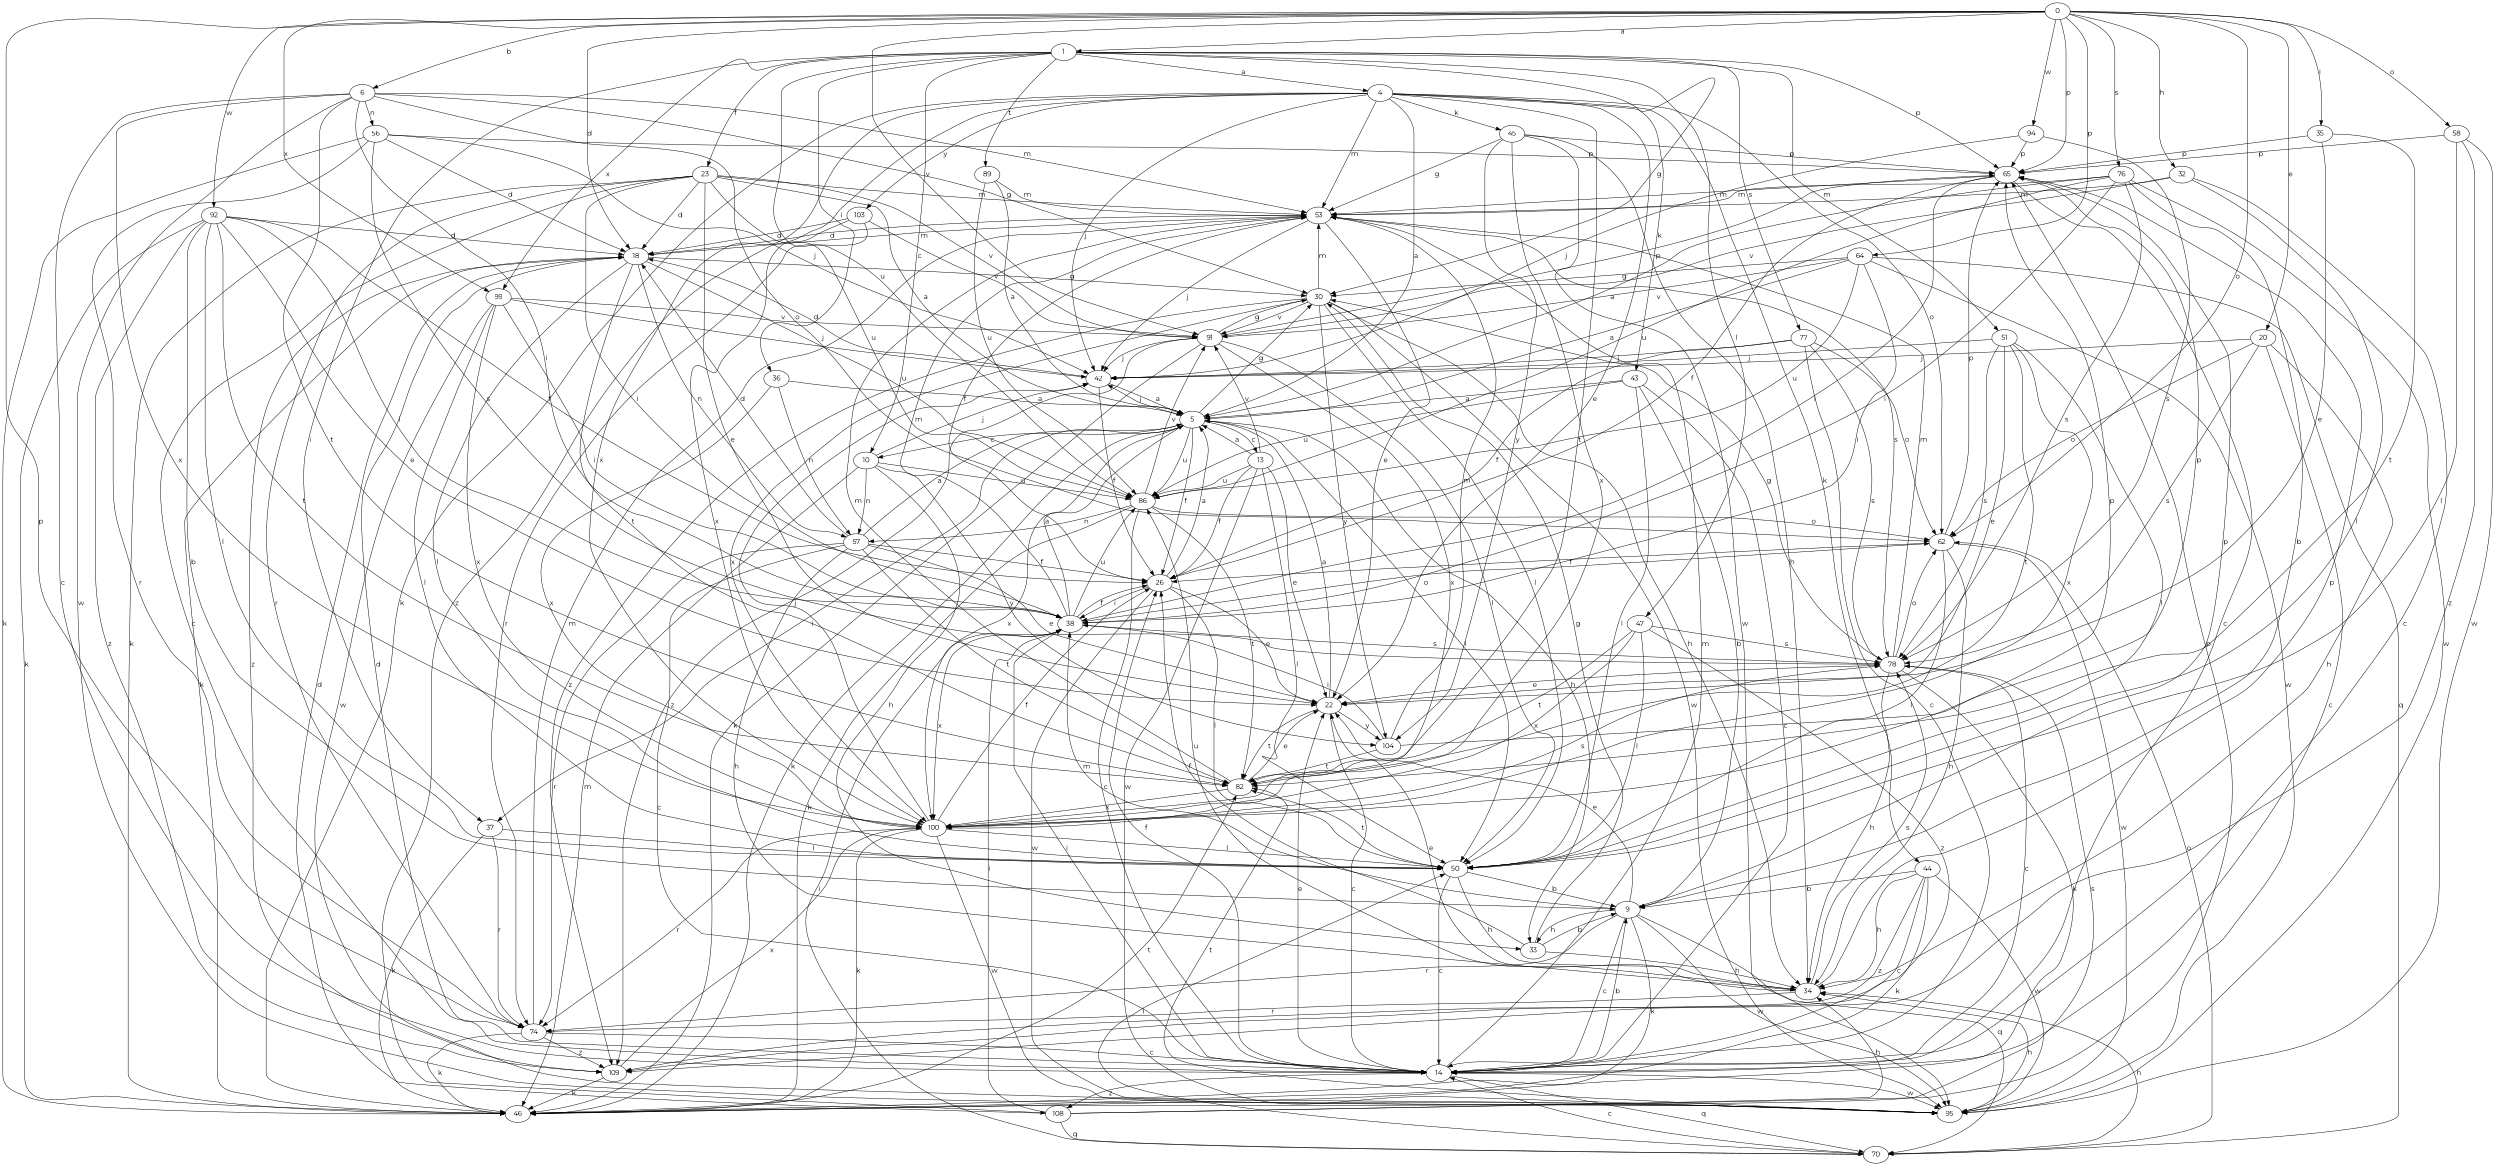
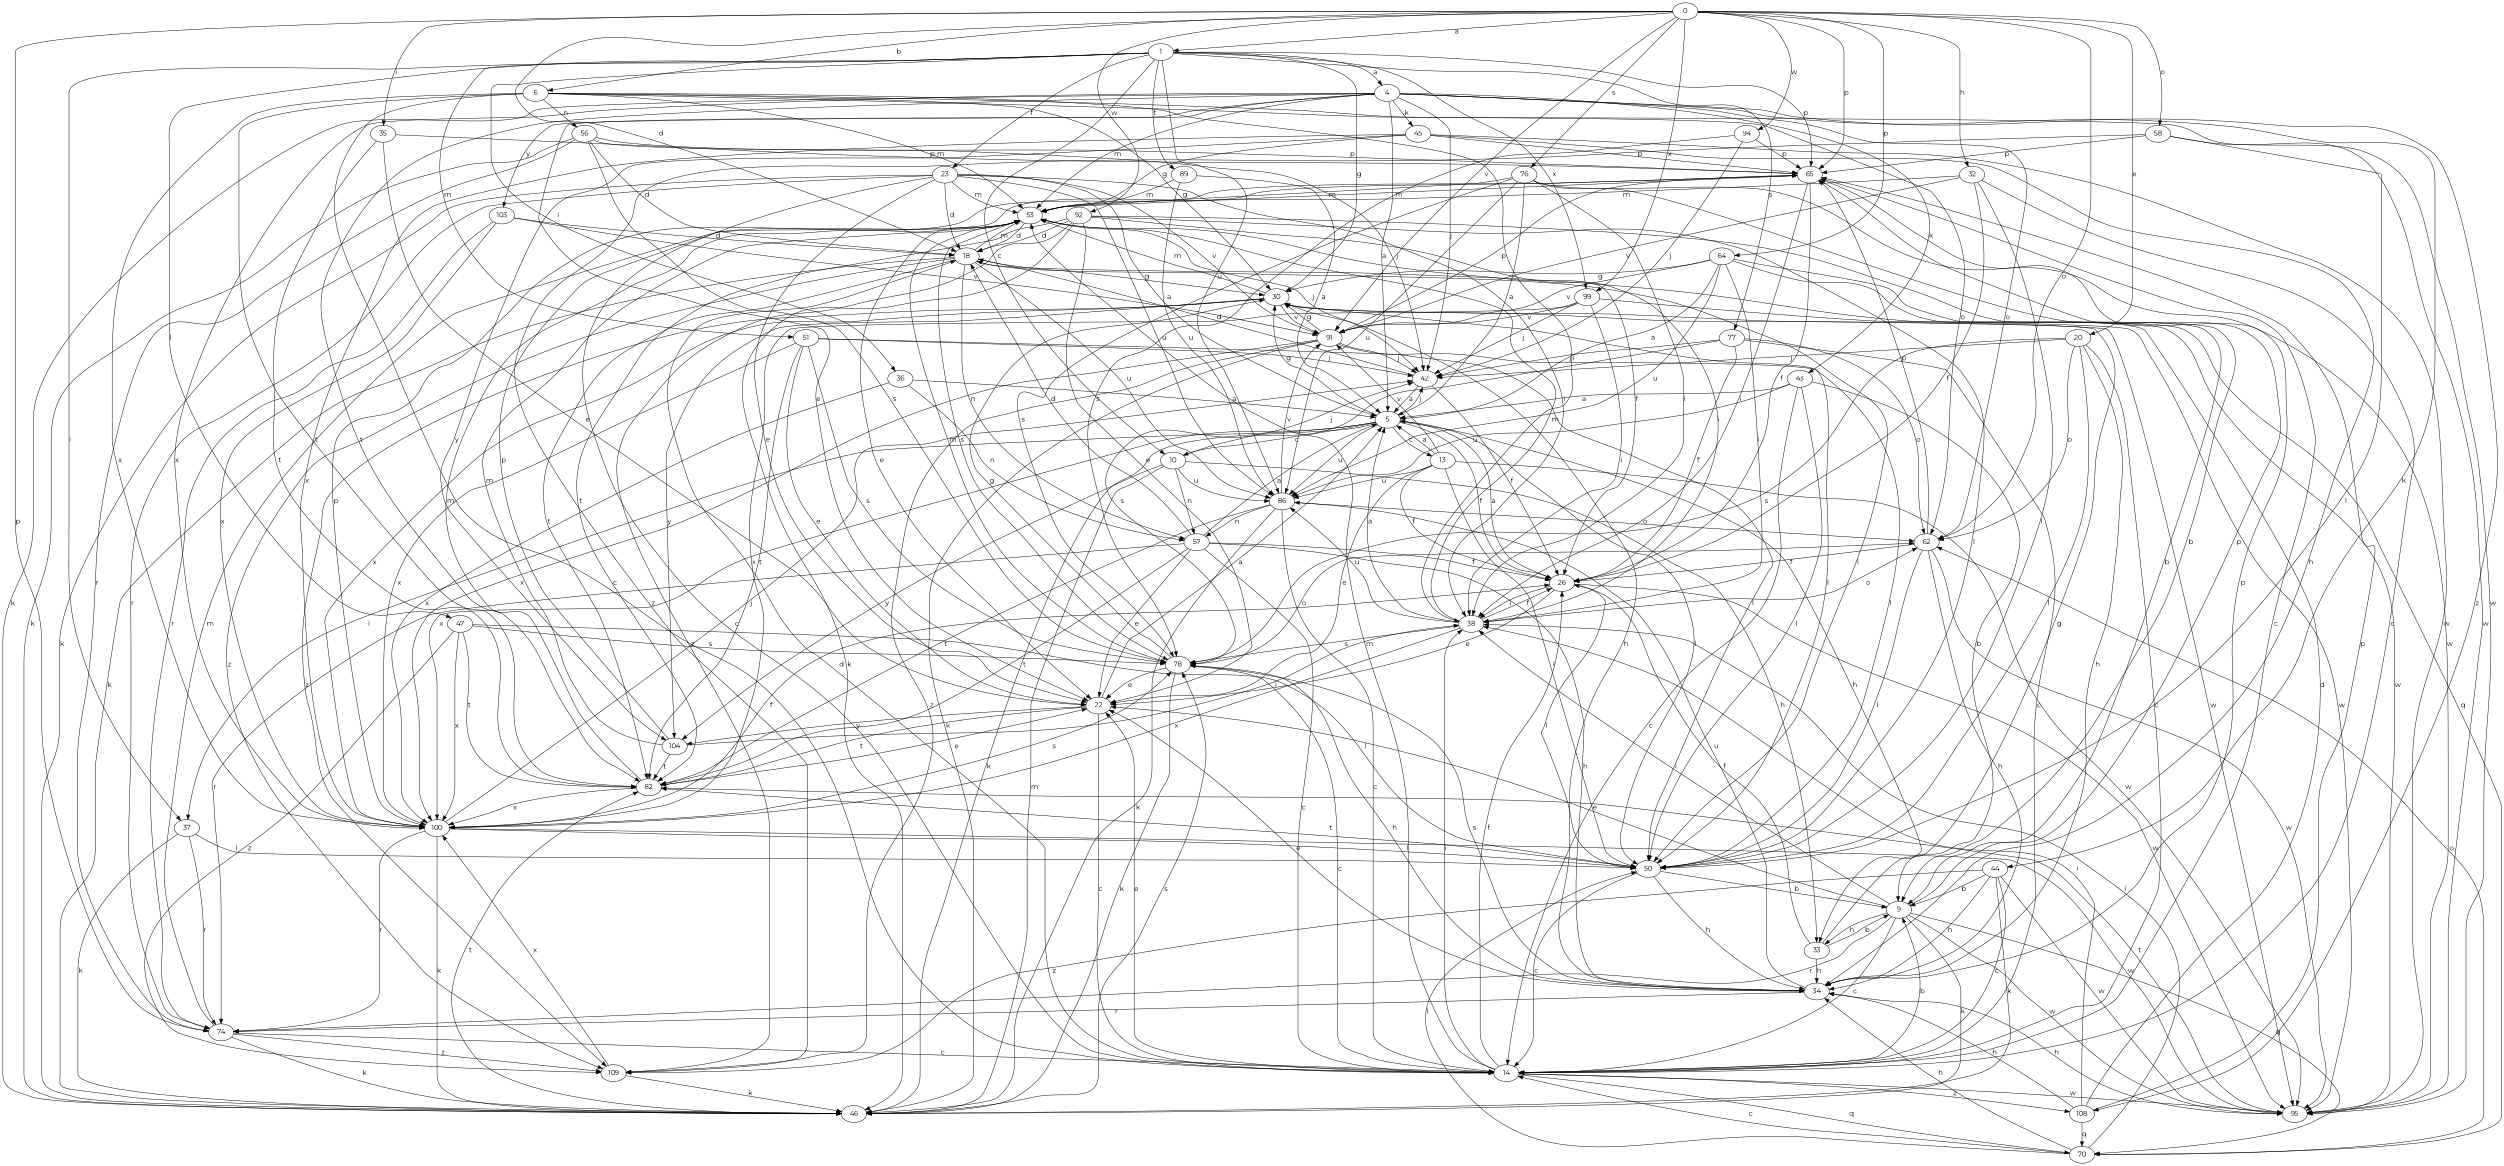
edge "92" -> "26": now "32" -> "26"
edge "9" -> "38": label "m" -> "i"
edge "99" -> "50": now "20" -> "50"
